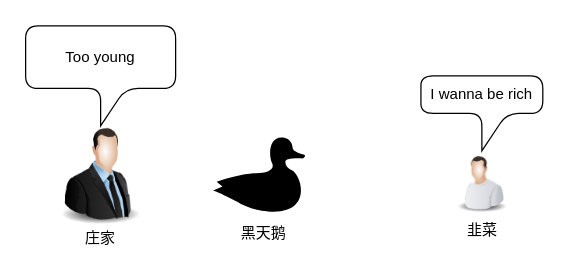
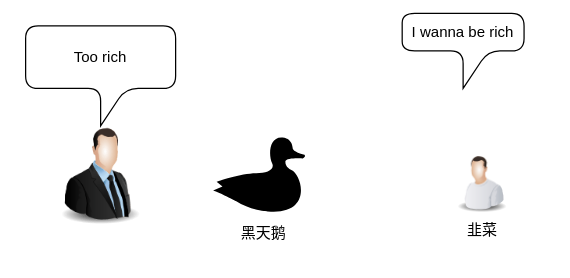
node "Too young": label "Too young" -> "Too rich"
node "I wanna be rich": moved (482, 113) -> (463, 51)
node "庄家": removed
